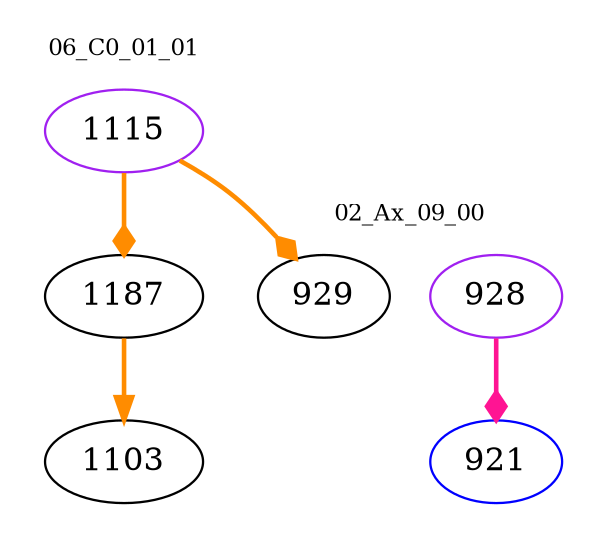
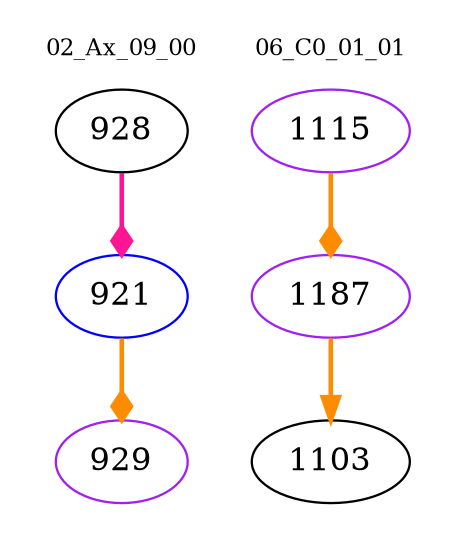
edge "1115" -> "929": now "921" -> "929"
node "1187": color black -> purple
node "929": color black -> purple
node "928": color purple -> black
